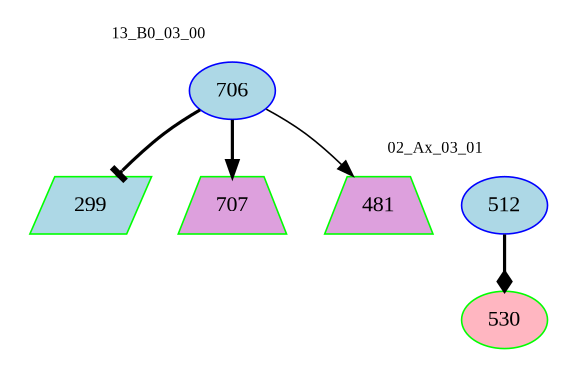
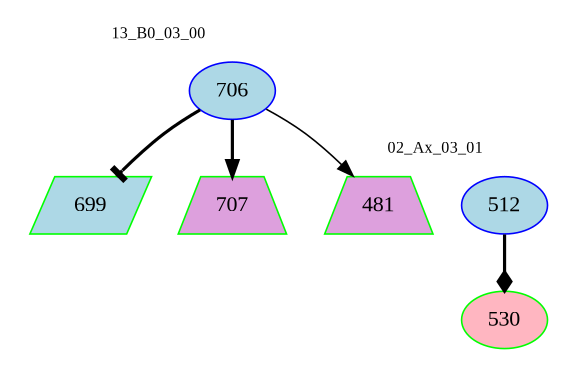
node "299": label "299" -> "699"
